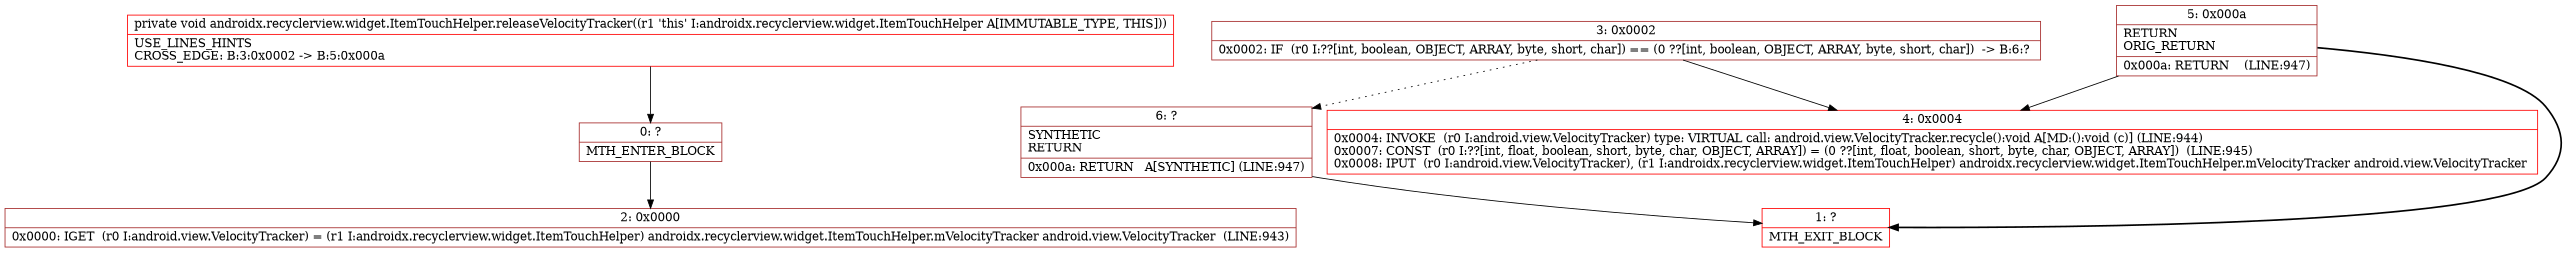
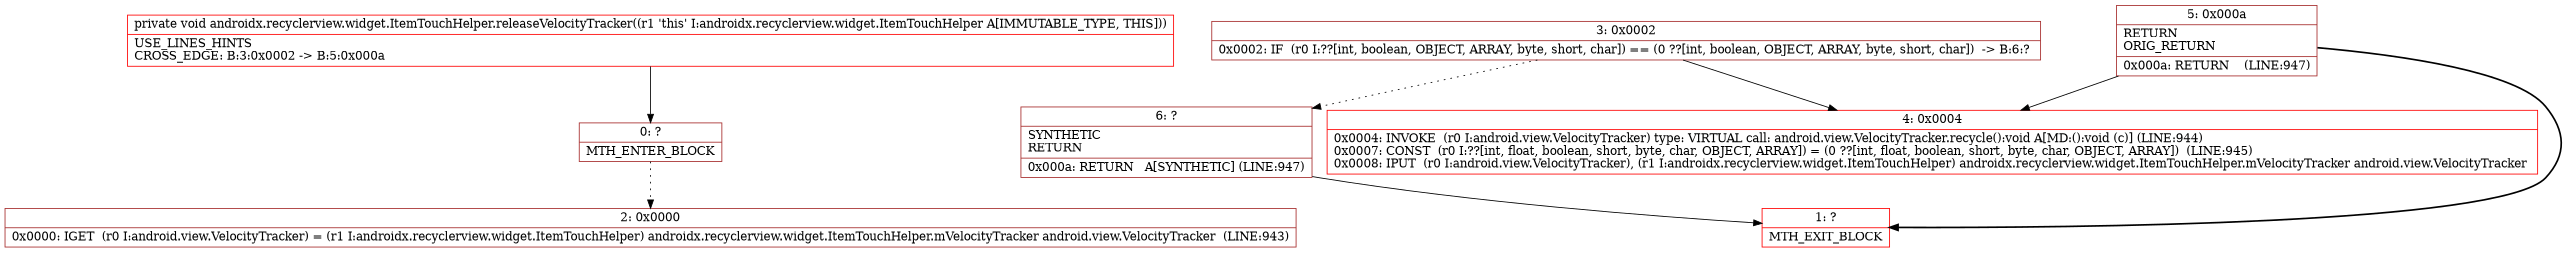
edge "0: ?" -> "2: 0x0000": style solid -> dotted
